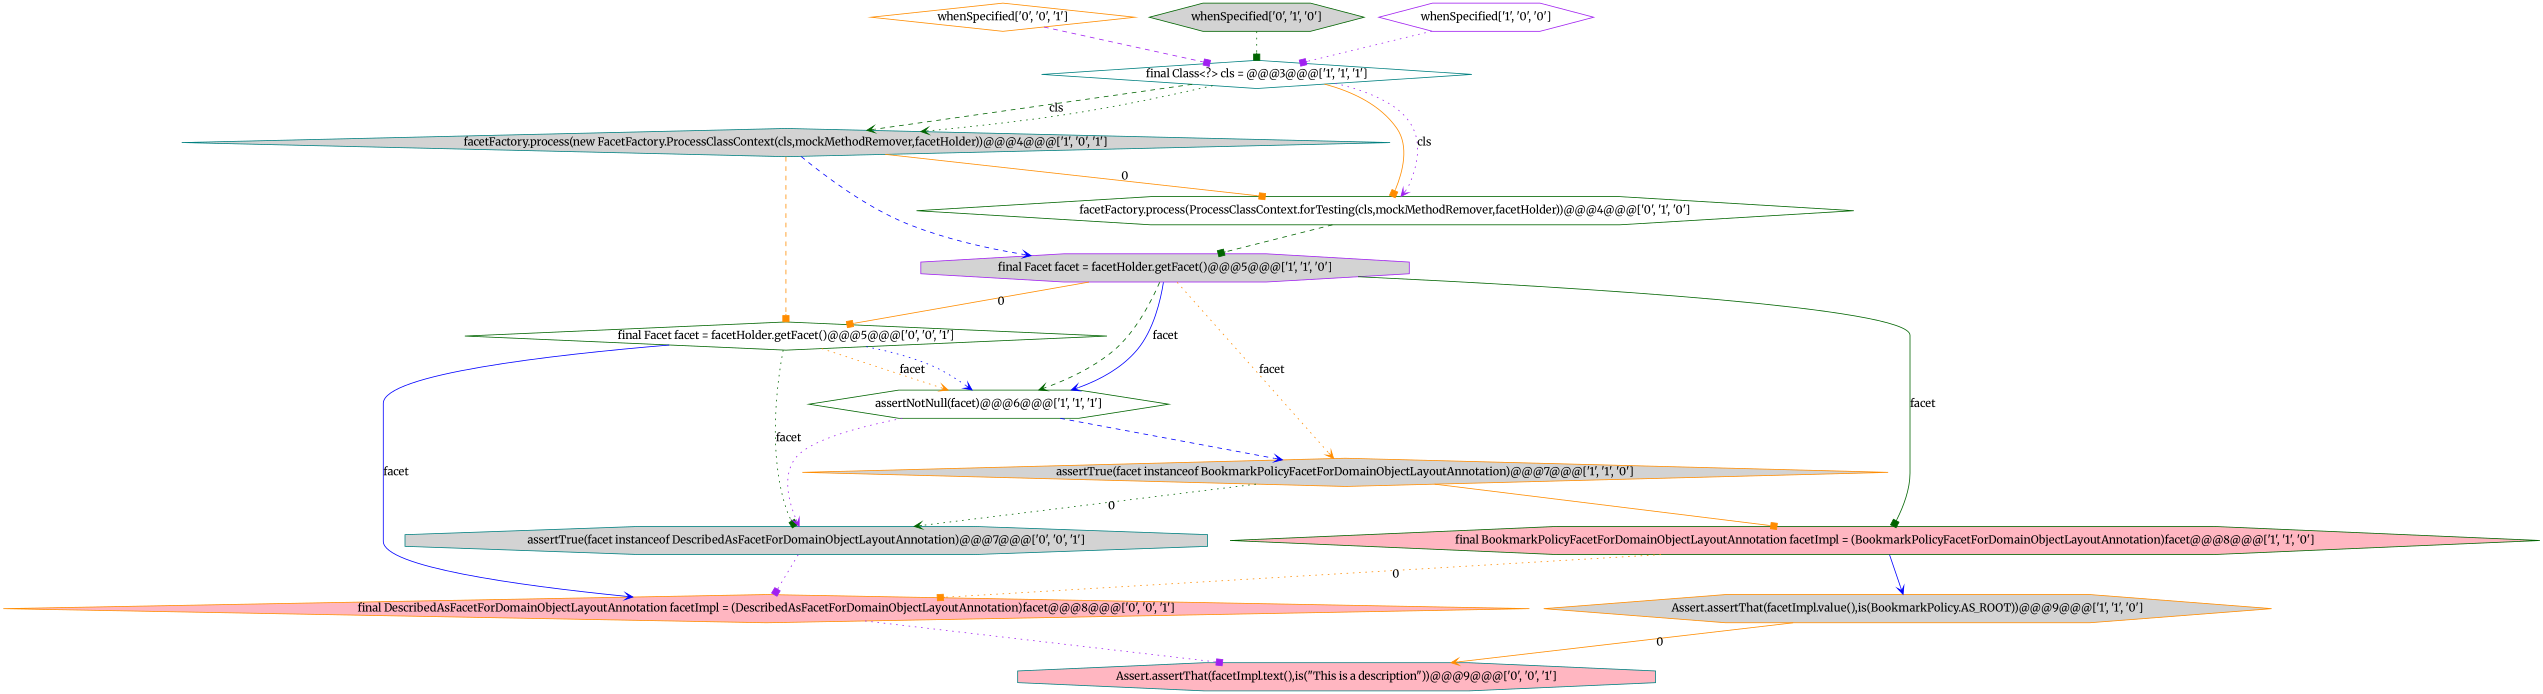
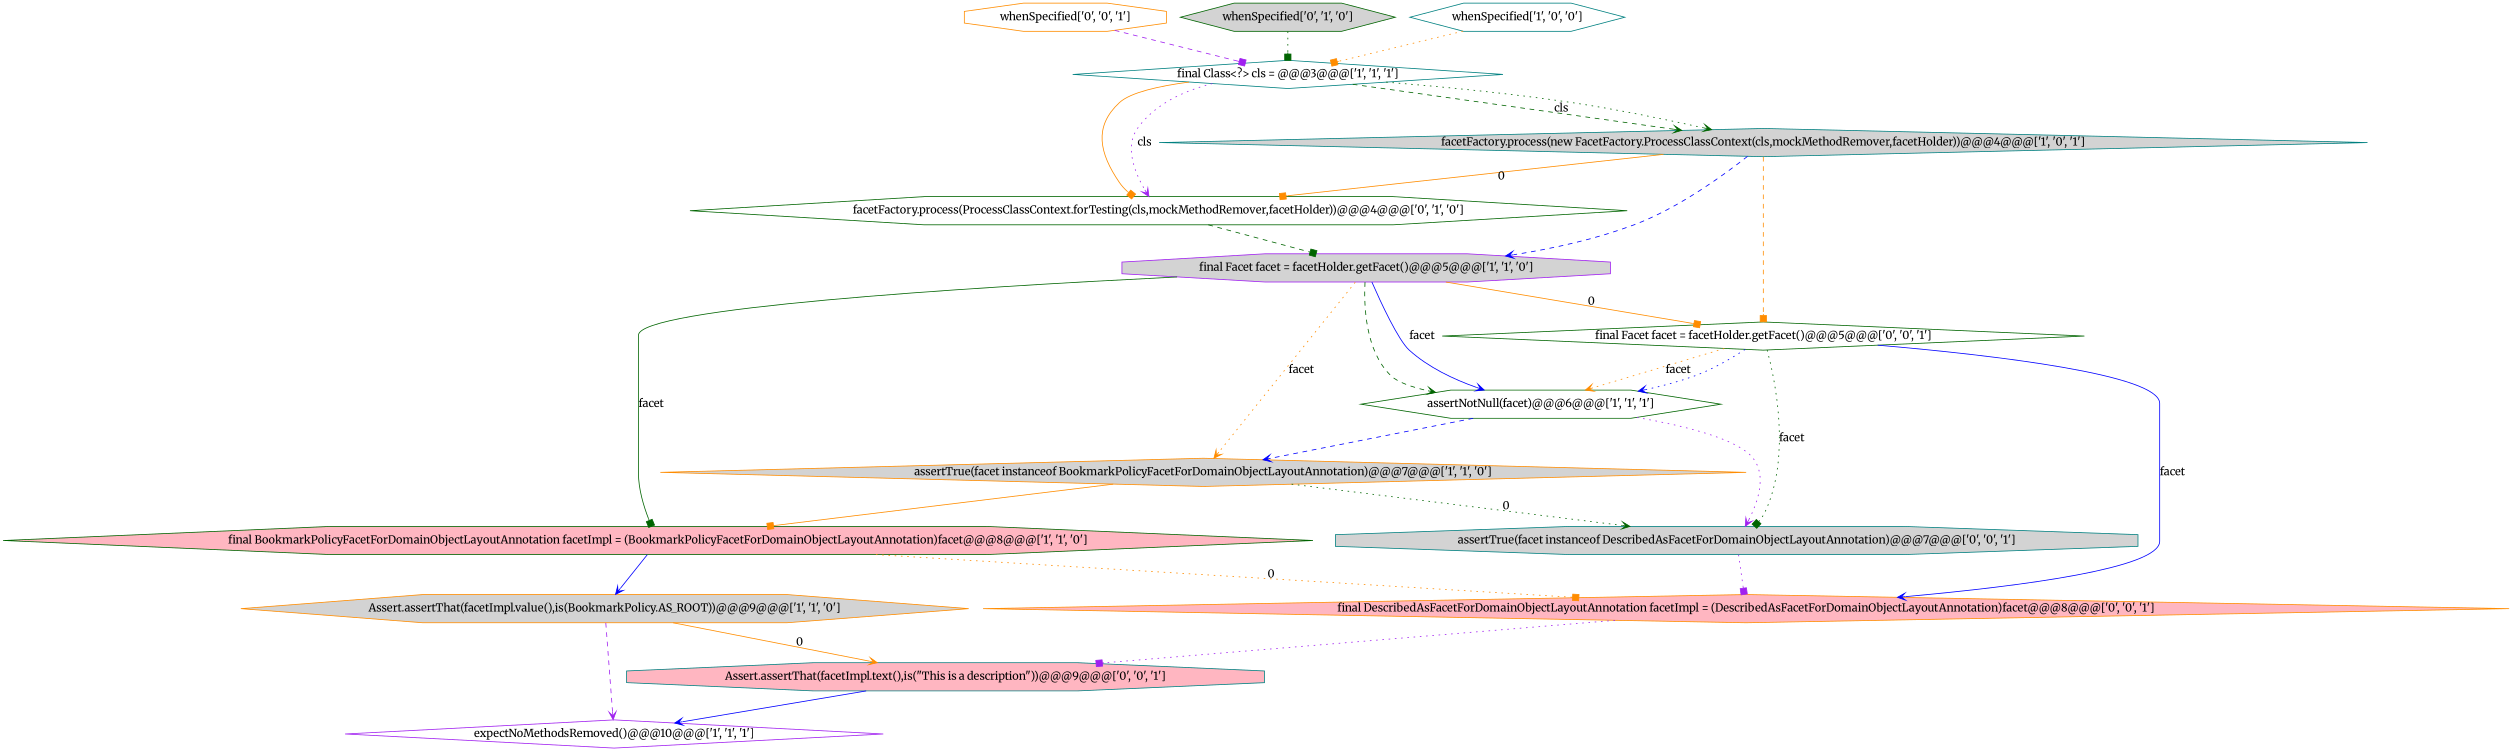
node "whenSpecified['0', '0', '1']": shape diamond -> octagon
node "whenSpecified['1', '0', '0']": color purple -> teal
edge "whenSpecified['1', '0', '0']" -> "final Class<?> cls = @@@3@@@['1', '1', '1']": color purple -> darkorange
node "expectNoMethodsRemoved()@@@10@@@['1', '1', '1']": added
